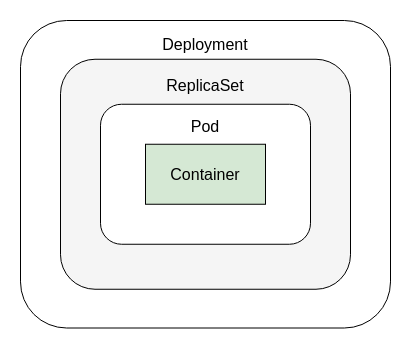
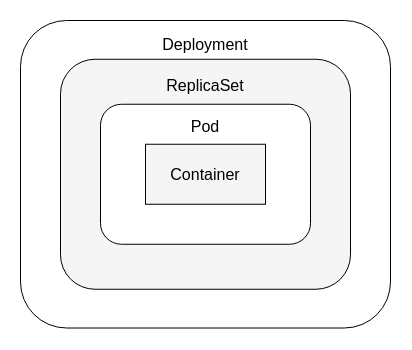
node "Container": fillcolor #d5e8d4 -> #f5f5f5
